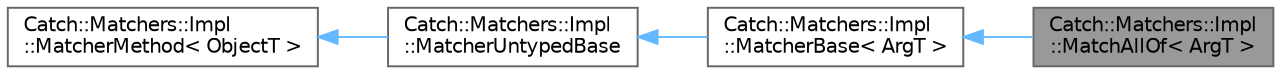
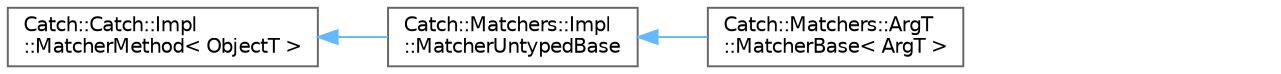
node "Catch::Matchers::Impl ::MatcherMethod< ObjectT >": label "Catch::Matchers::Impl ::MatcherMethod< ObjectT >" -> "Catch::Catch::Impl ::MatcherMethod< ObjectT >"
node "Catch::Matchers::Impl ::MatcherBase< ArgT >": label "Catch::Matchers::Impl ::MatcherBase< ArgT >" -> "Catch::Matchers::ArgT ::MatcherBase< ArgT >"
node "Catch::Matchers::Impl ::MatchAllOf< ArgT >": removed
